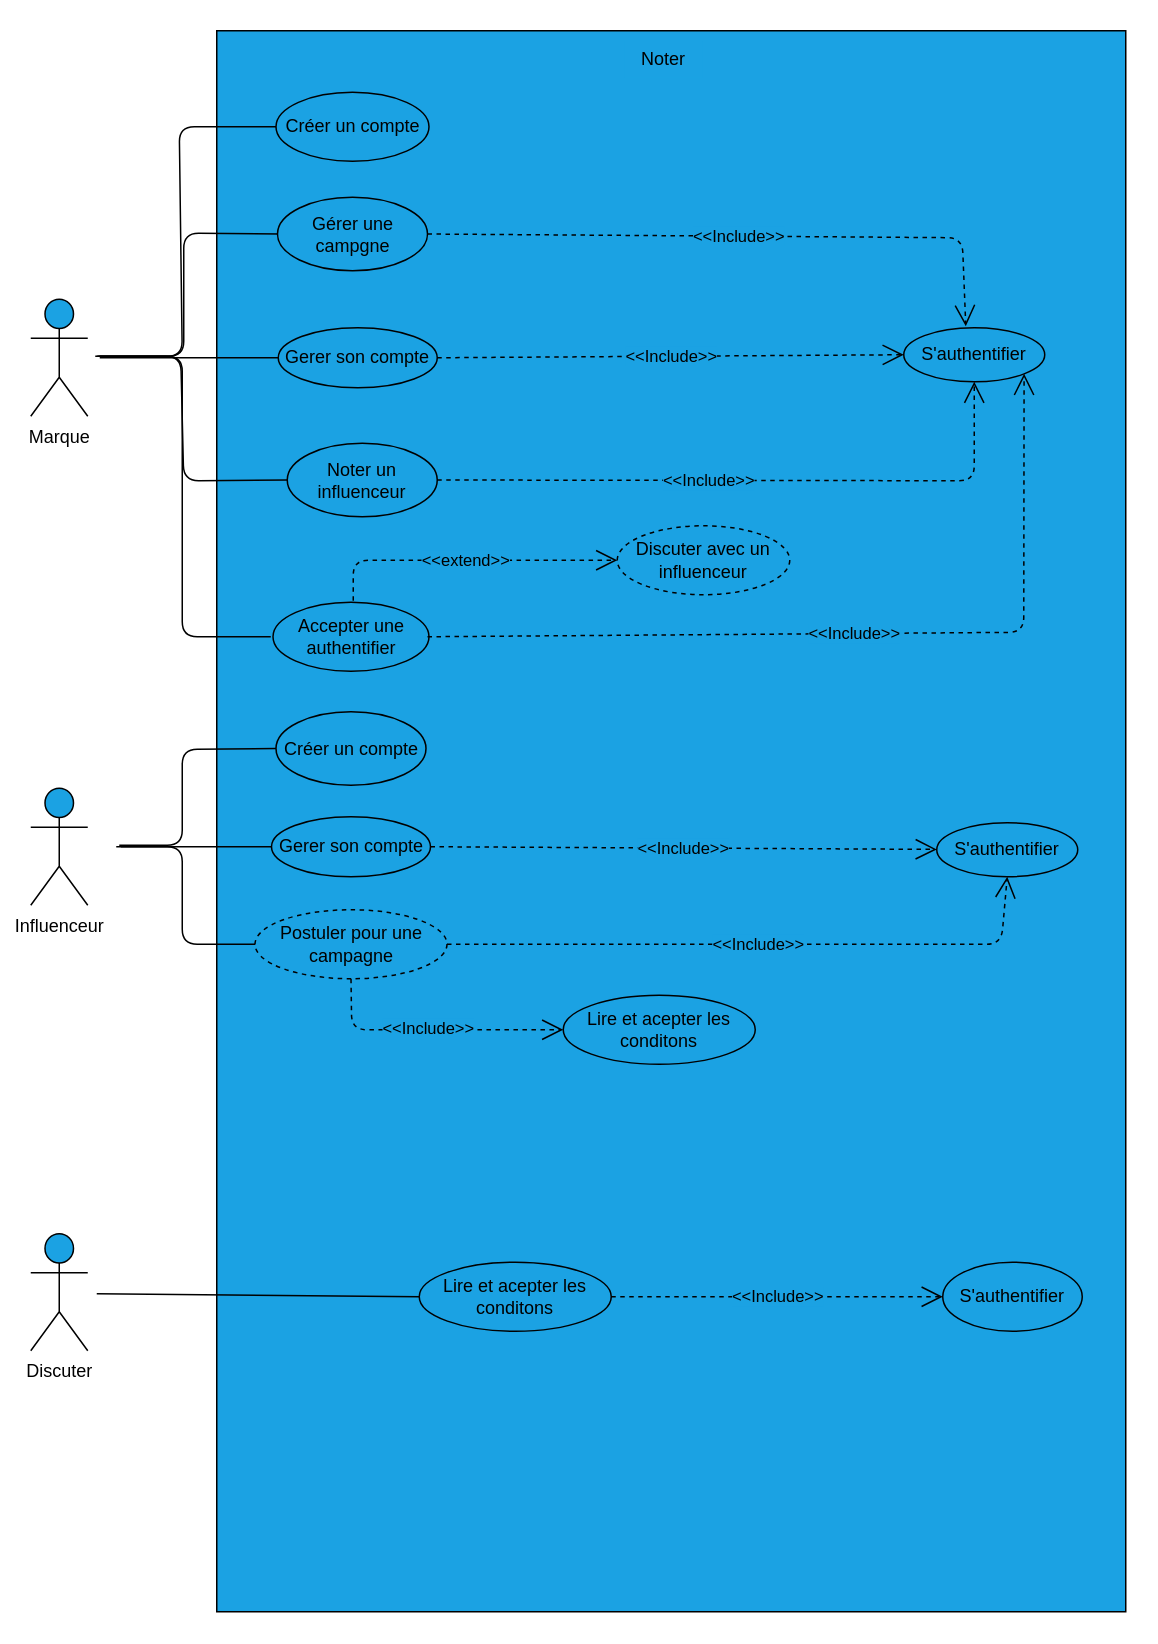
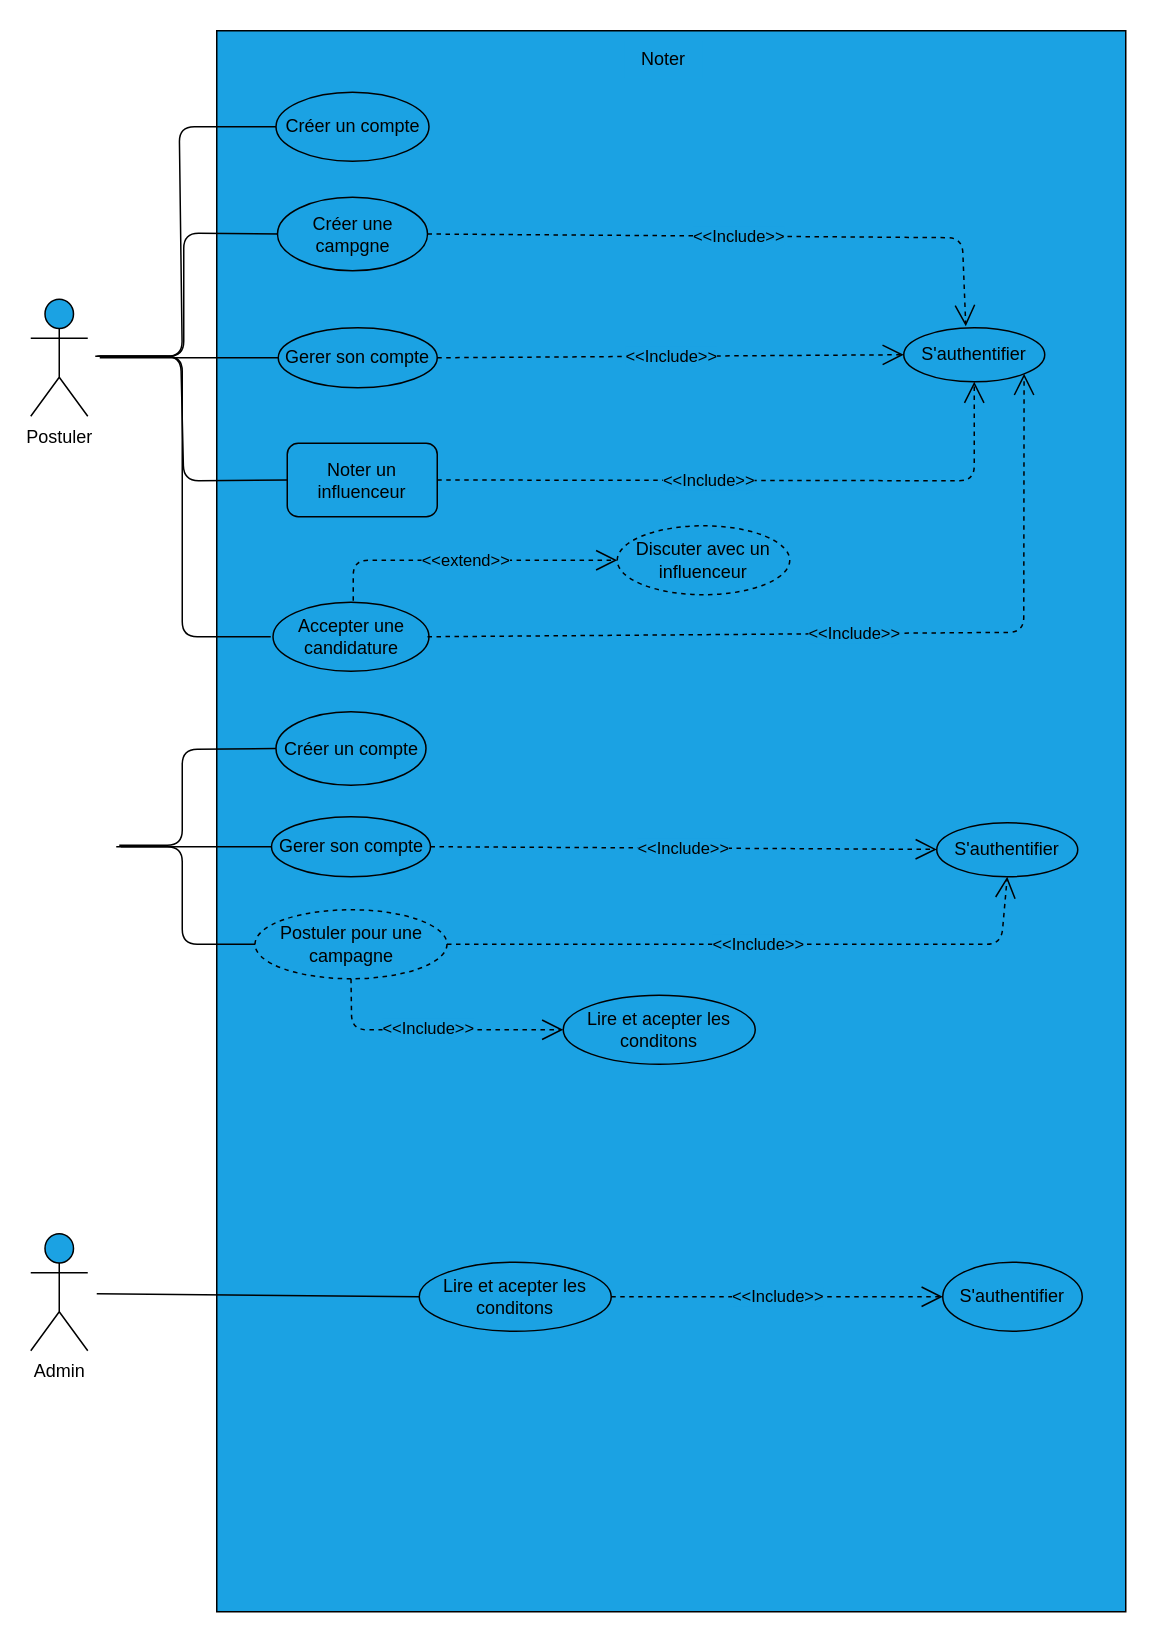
node "Gérer une campgne": label "Gérer une campgne" -> "Créer une campgne"
node "Marque": label "Marque" -> "Postuler"
node "Noter un influenceur": shape ellipse -> rounded rectangle
node "Accepter une authentifier": label "Accepter une authentifier" -> "Accepter une candidature"
node "Influenceur": removed
node "Discuter": label "Discuter" -> "Admin"
